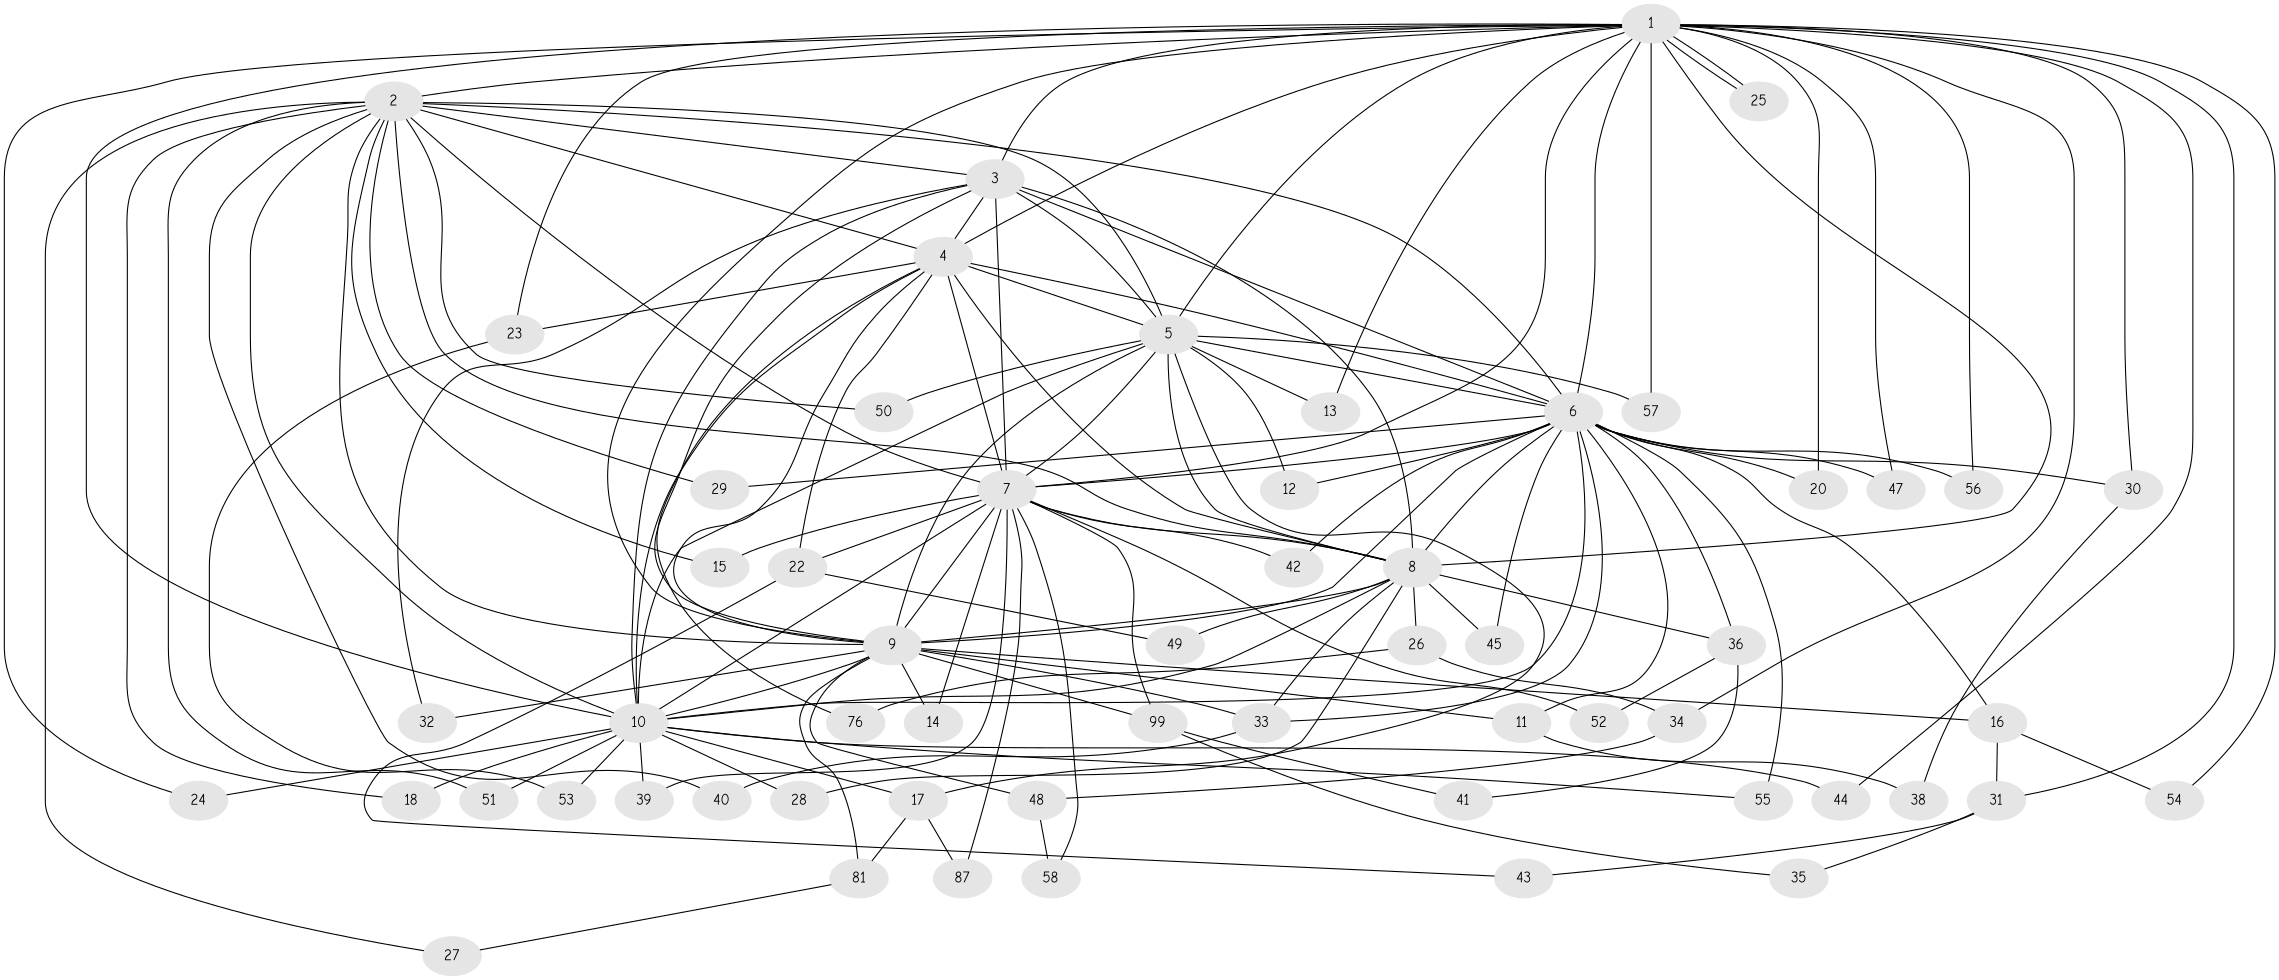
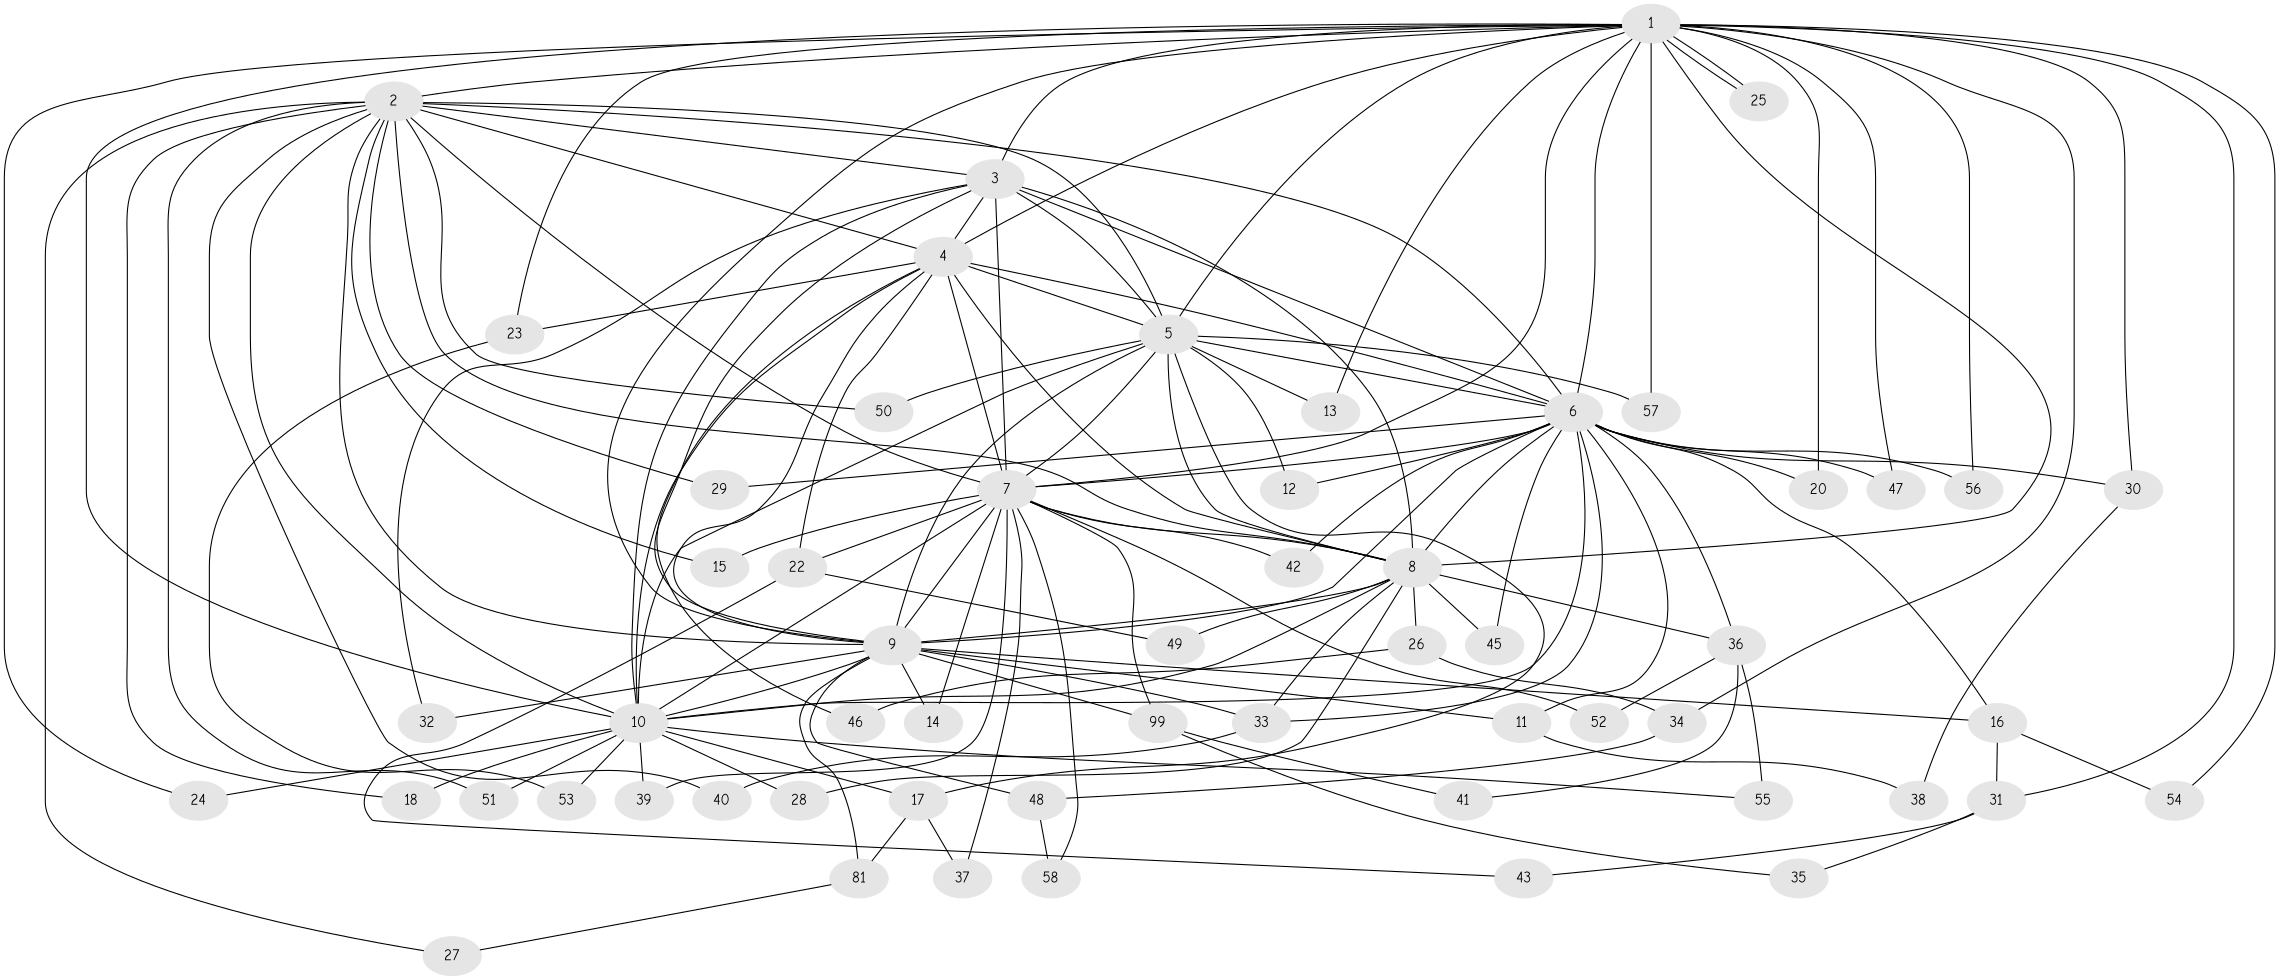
edge "6" -- "55": now "36" -- "55"
node "76": label "76" -> "46"
node "44": removed
node "87": label "87" -> "37"
